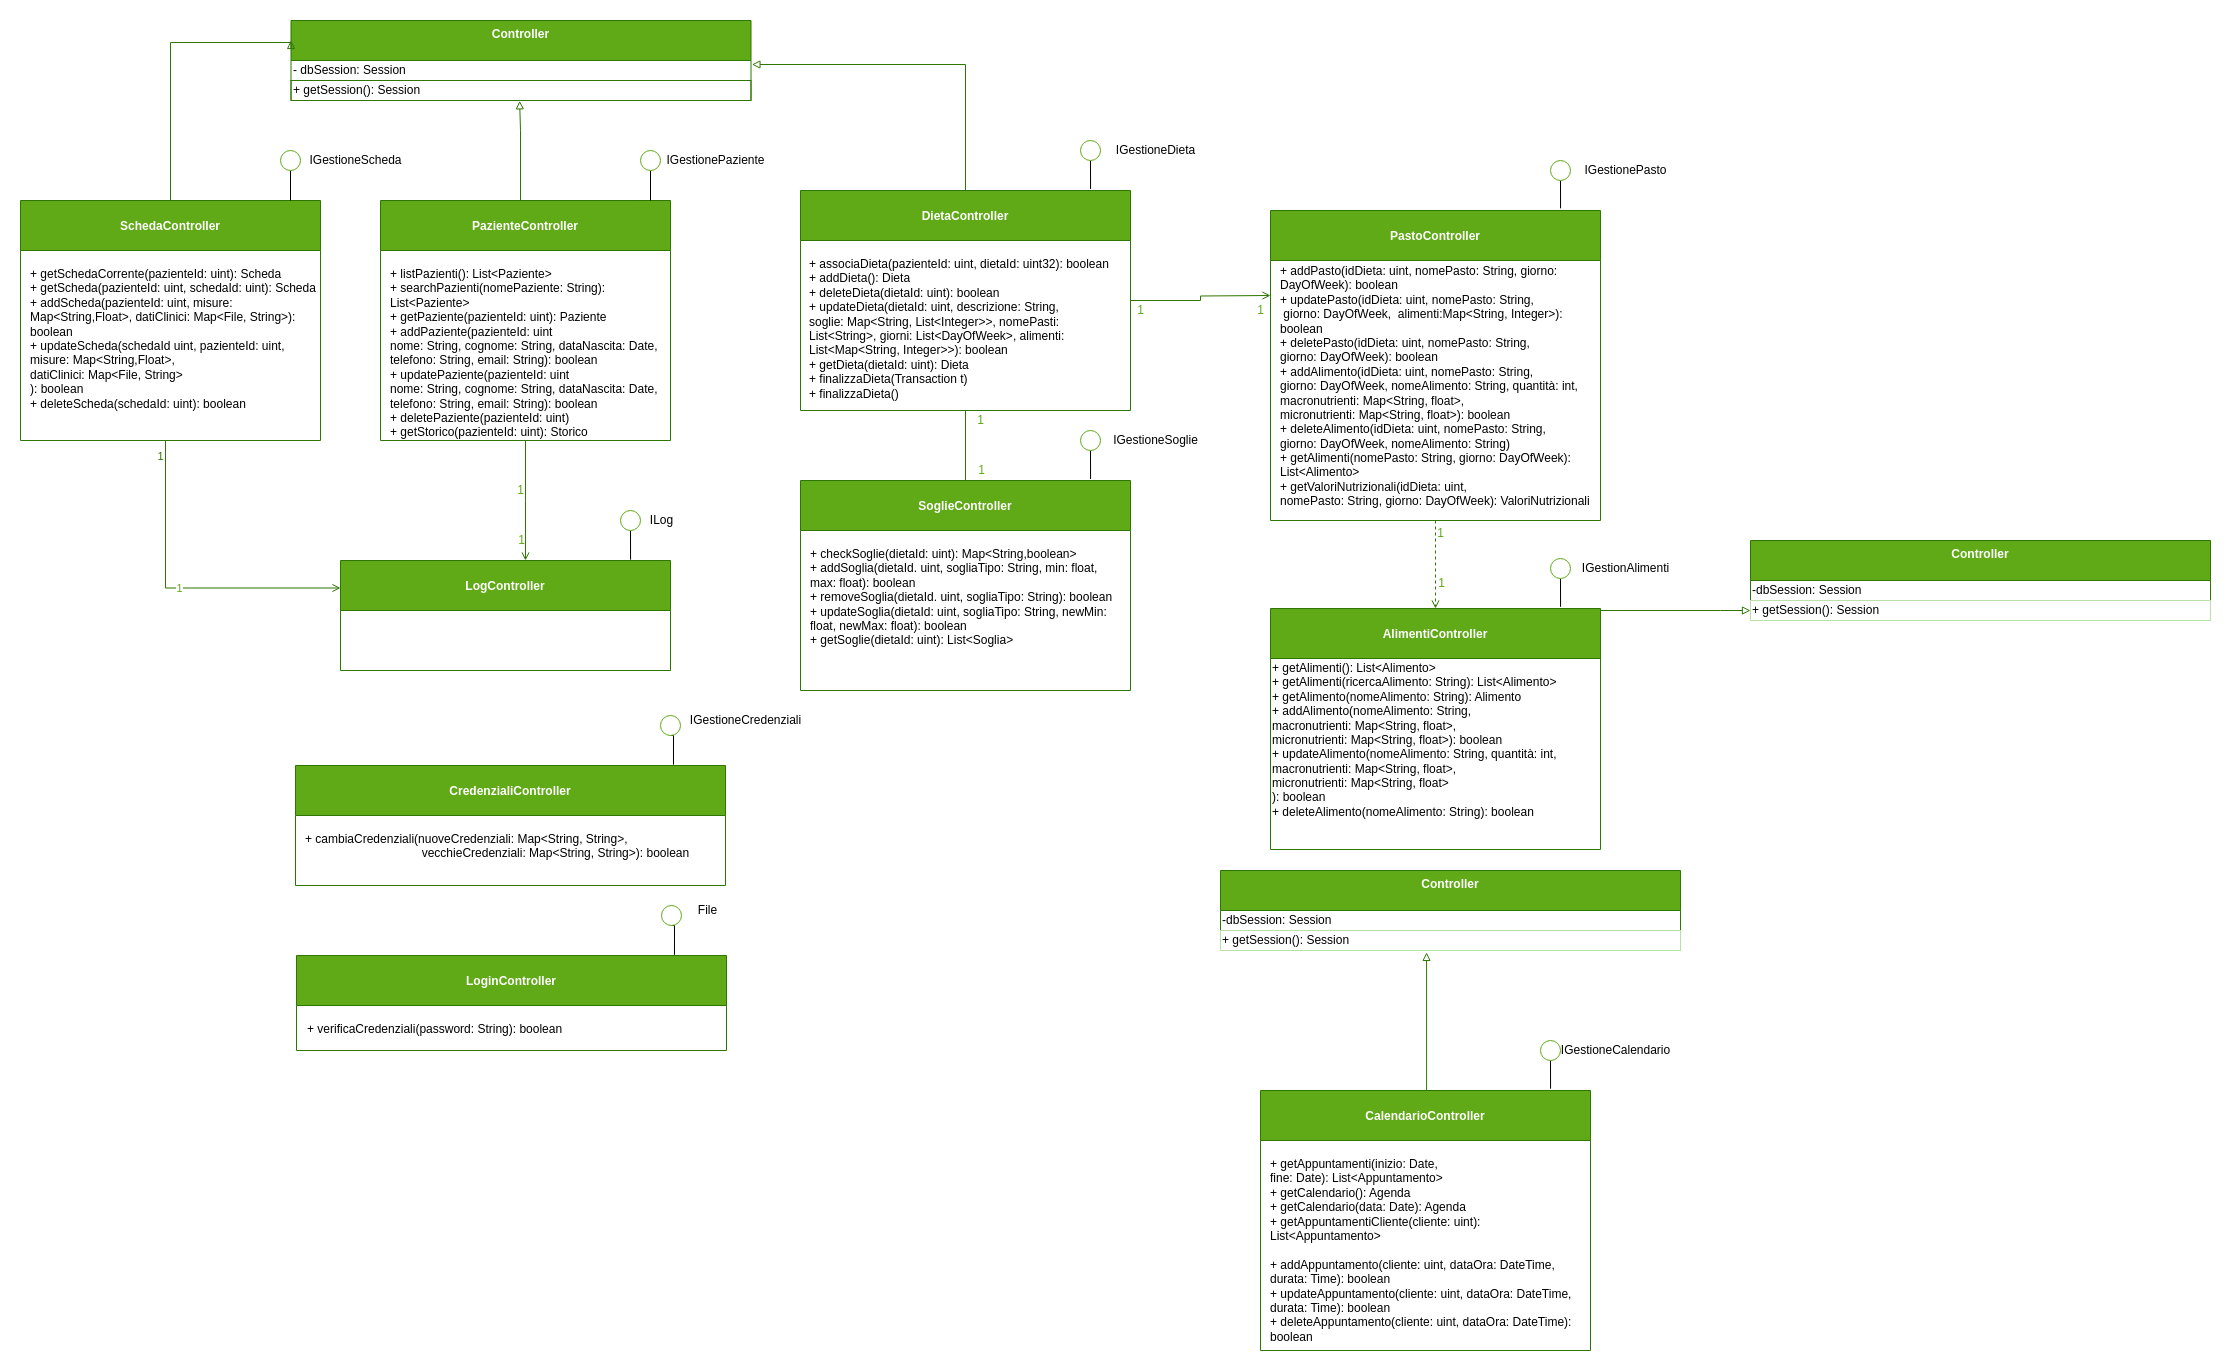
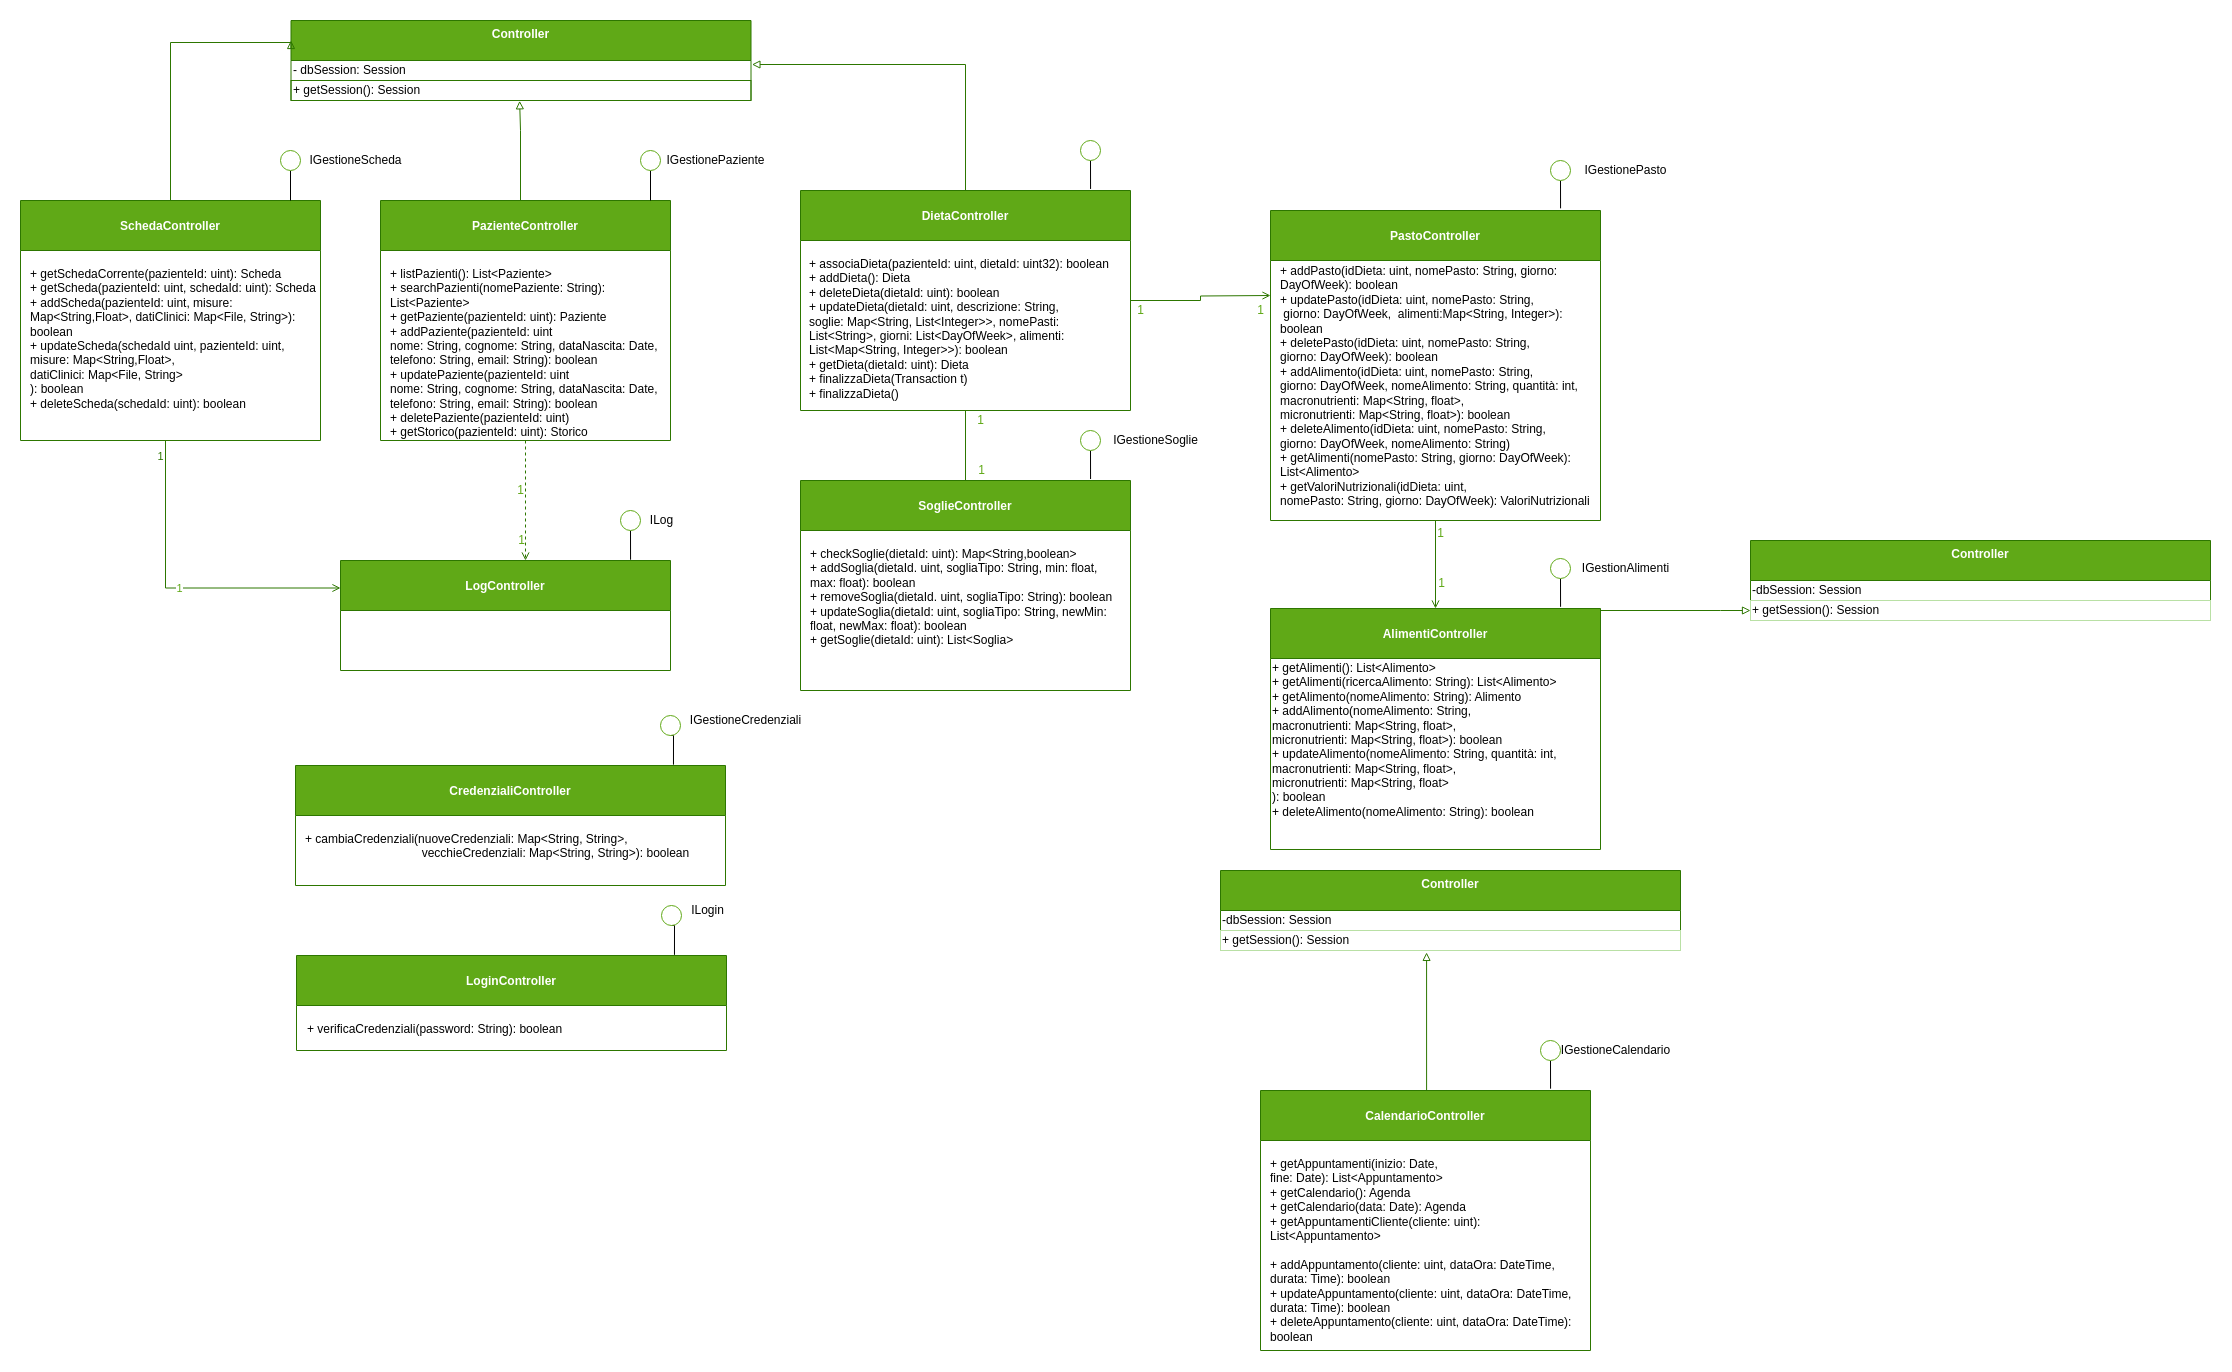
node "IGestioneDieta": removed
edge "PazienteController" -> "LogController": style solid -> dashed
edge "PastoController" -> "AlimentiController": style dashed -> solid
node "File": label "File" -> "ILogin"
